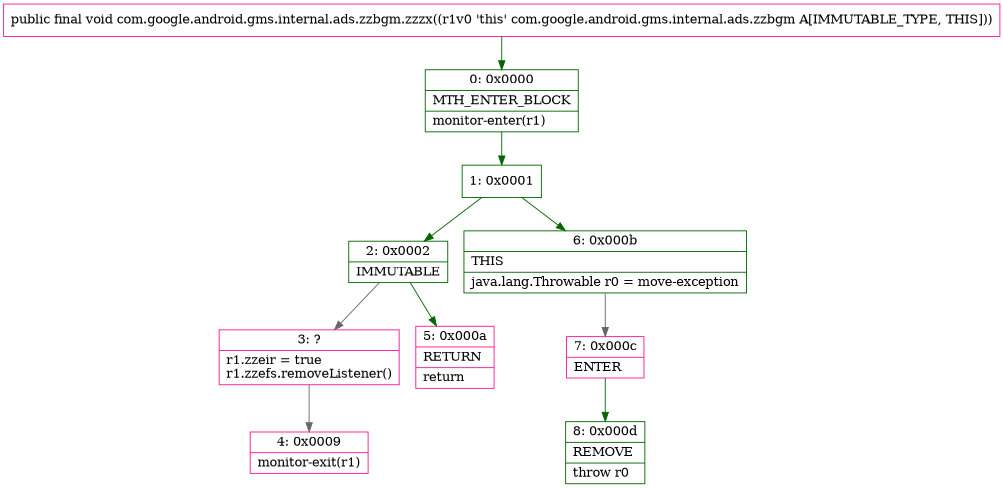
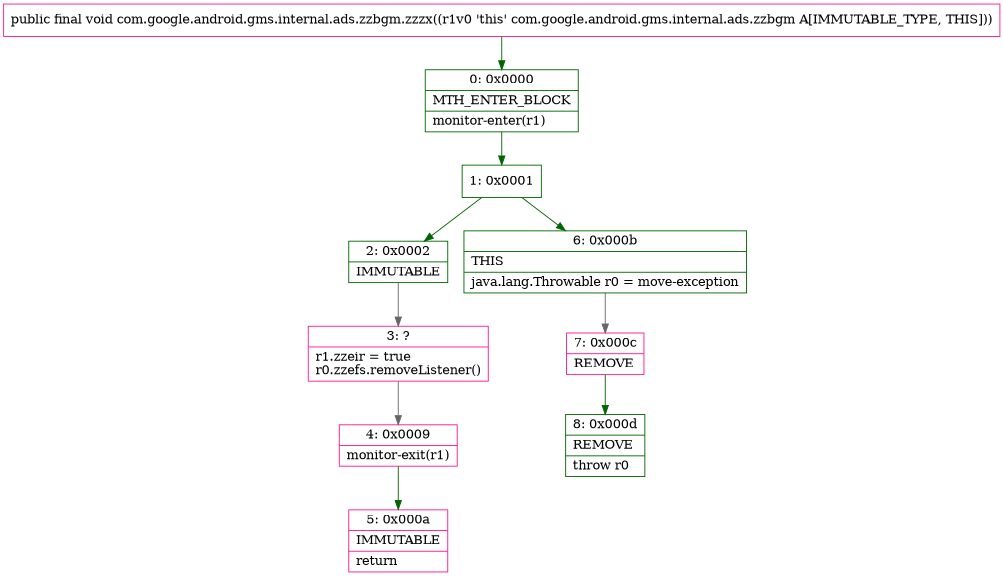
edge "2: 0x0002" -> "5: 0x000a": now "4: 0x0009" -> "5: 0x000a"
node "5: 0x000a": text "RETURN" -> "IMMUTABLE"
node "7: 0x000c": text "ENTER" -> "REMOVE"
node "3: ?": text "r1.zzefs.removeListener()" -> "r0.zzefs.removeListener()"
